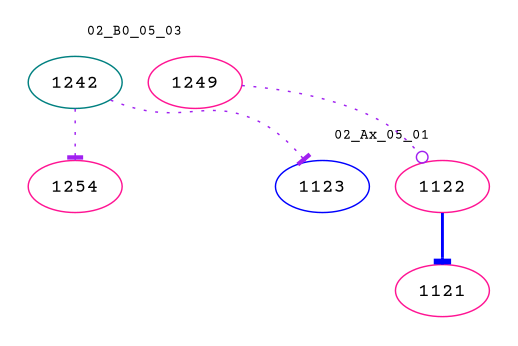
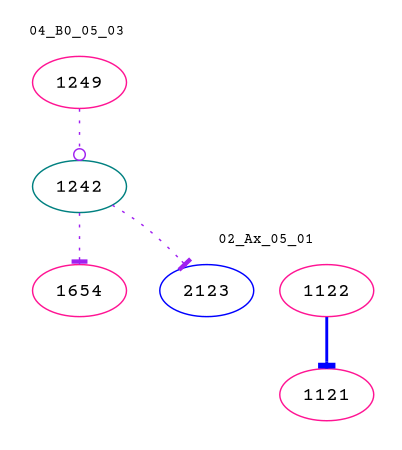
cluster "02_B0_05_03": label "02_B0_05_03" -> "04_B0_05_03"
edge "1249" -> "1122": now "1249" -> "1242"
node "1254": label "1254" -> "1654"
node "1123": label "1123" -> "2123"
